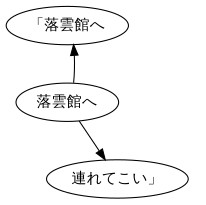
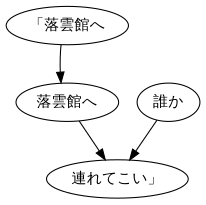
edge "落雲館へ" -> "「落雲館へ": reversed
node "誰か": added
